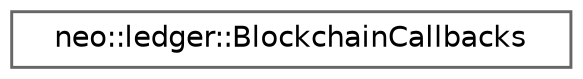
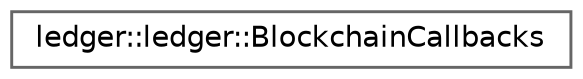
node "neo::ledger::BlockchainCallbacks": label "neo::ledger::BlockchainCallbacks" -> "ledger::ledger::BlockchainCallbacks"
